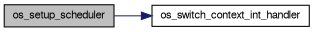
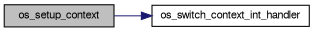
node "os_setup_scheduler": label "os_setup_scheduler" -> "os_setup_context"
